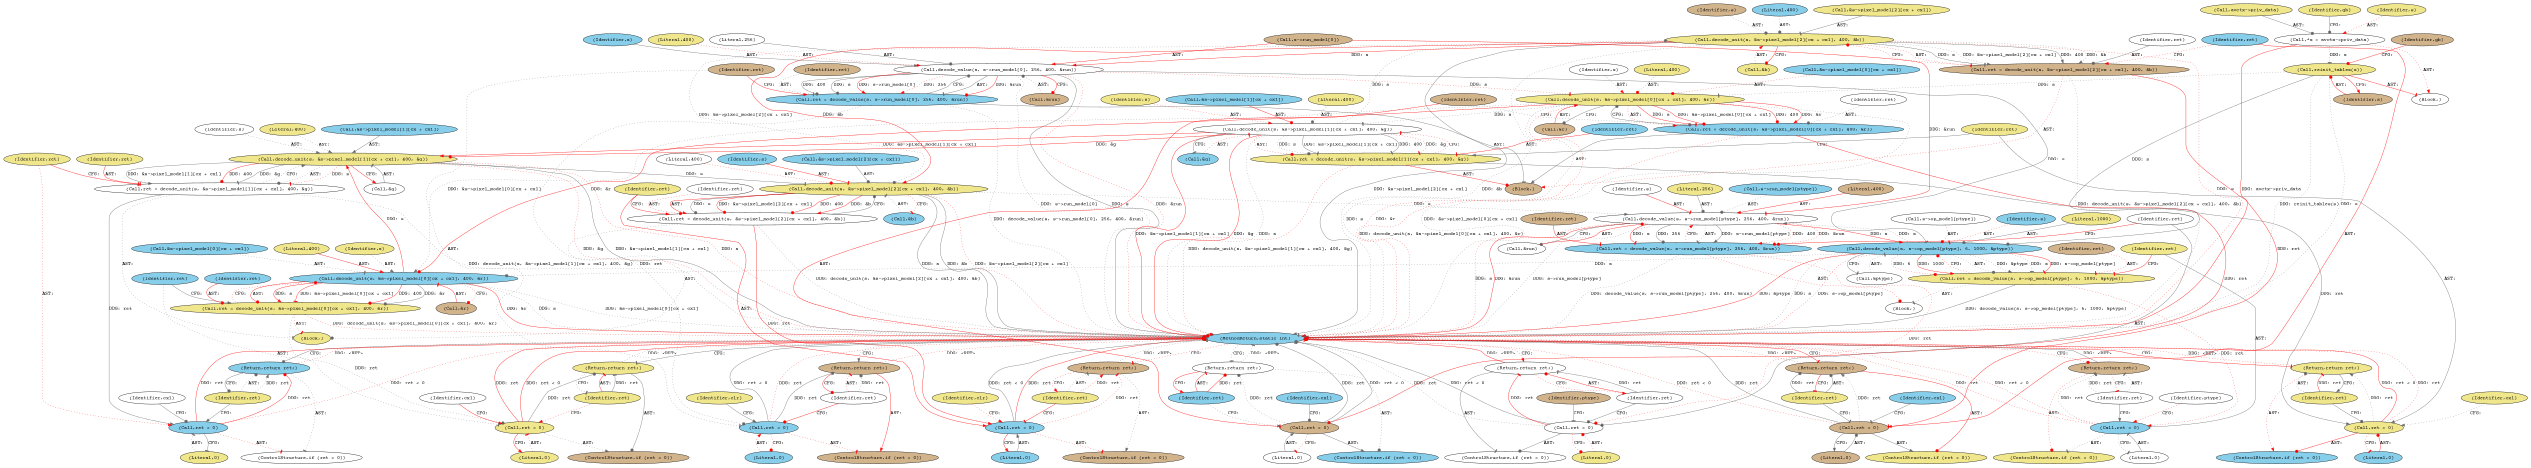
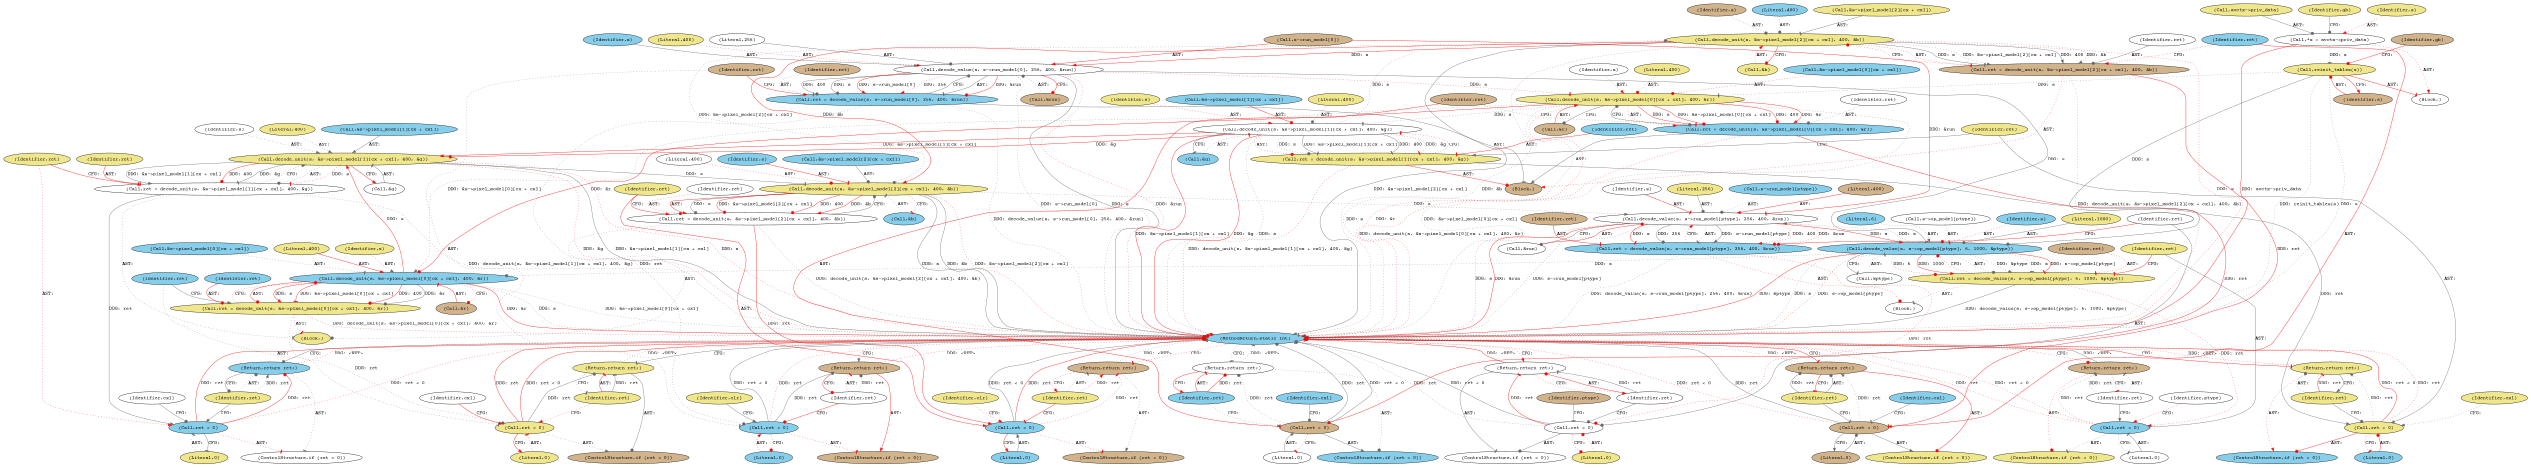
node "(Literal,6)": added
